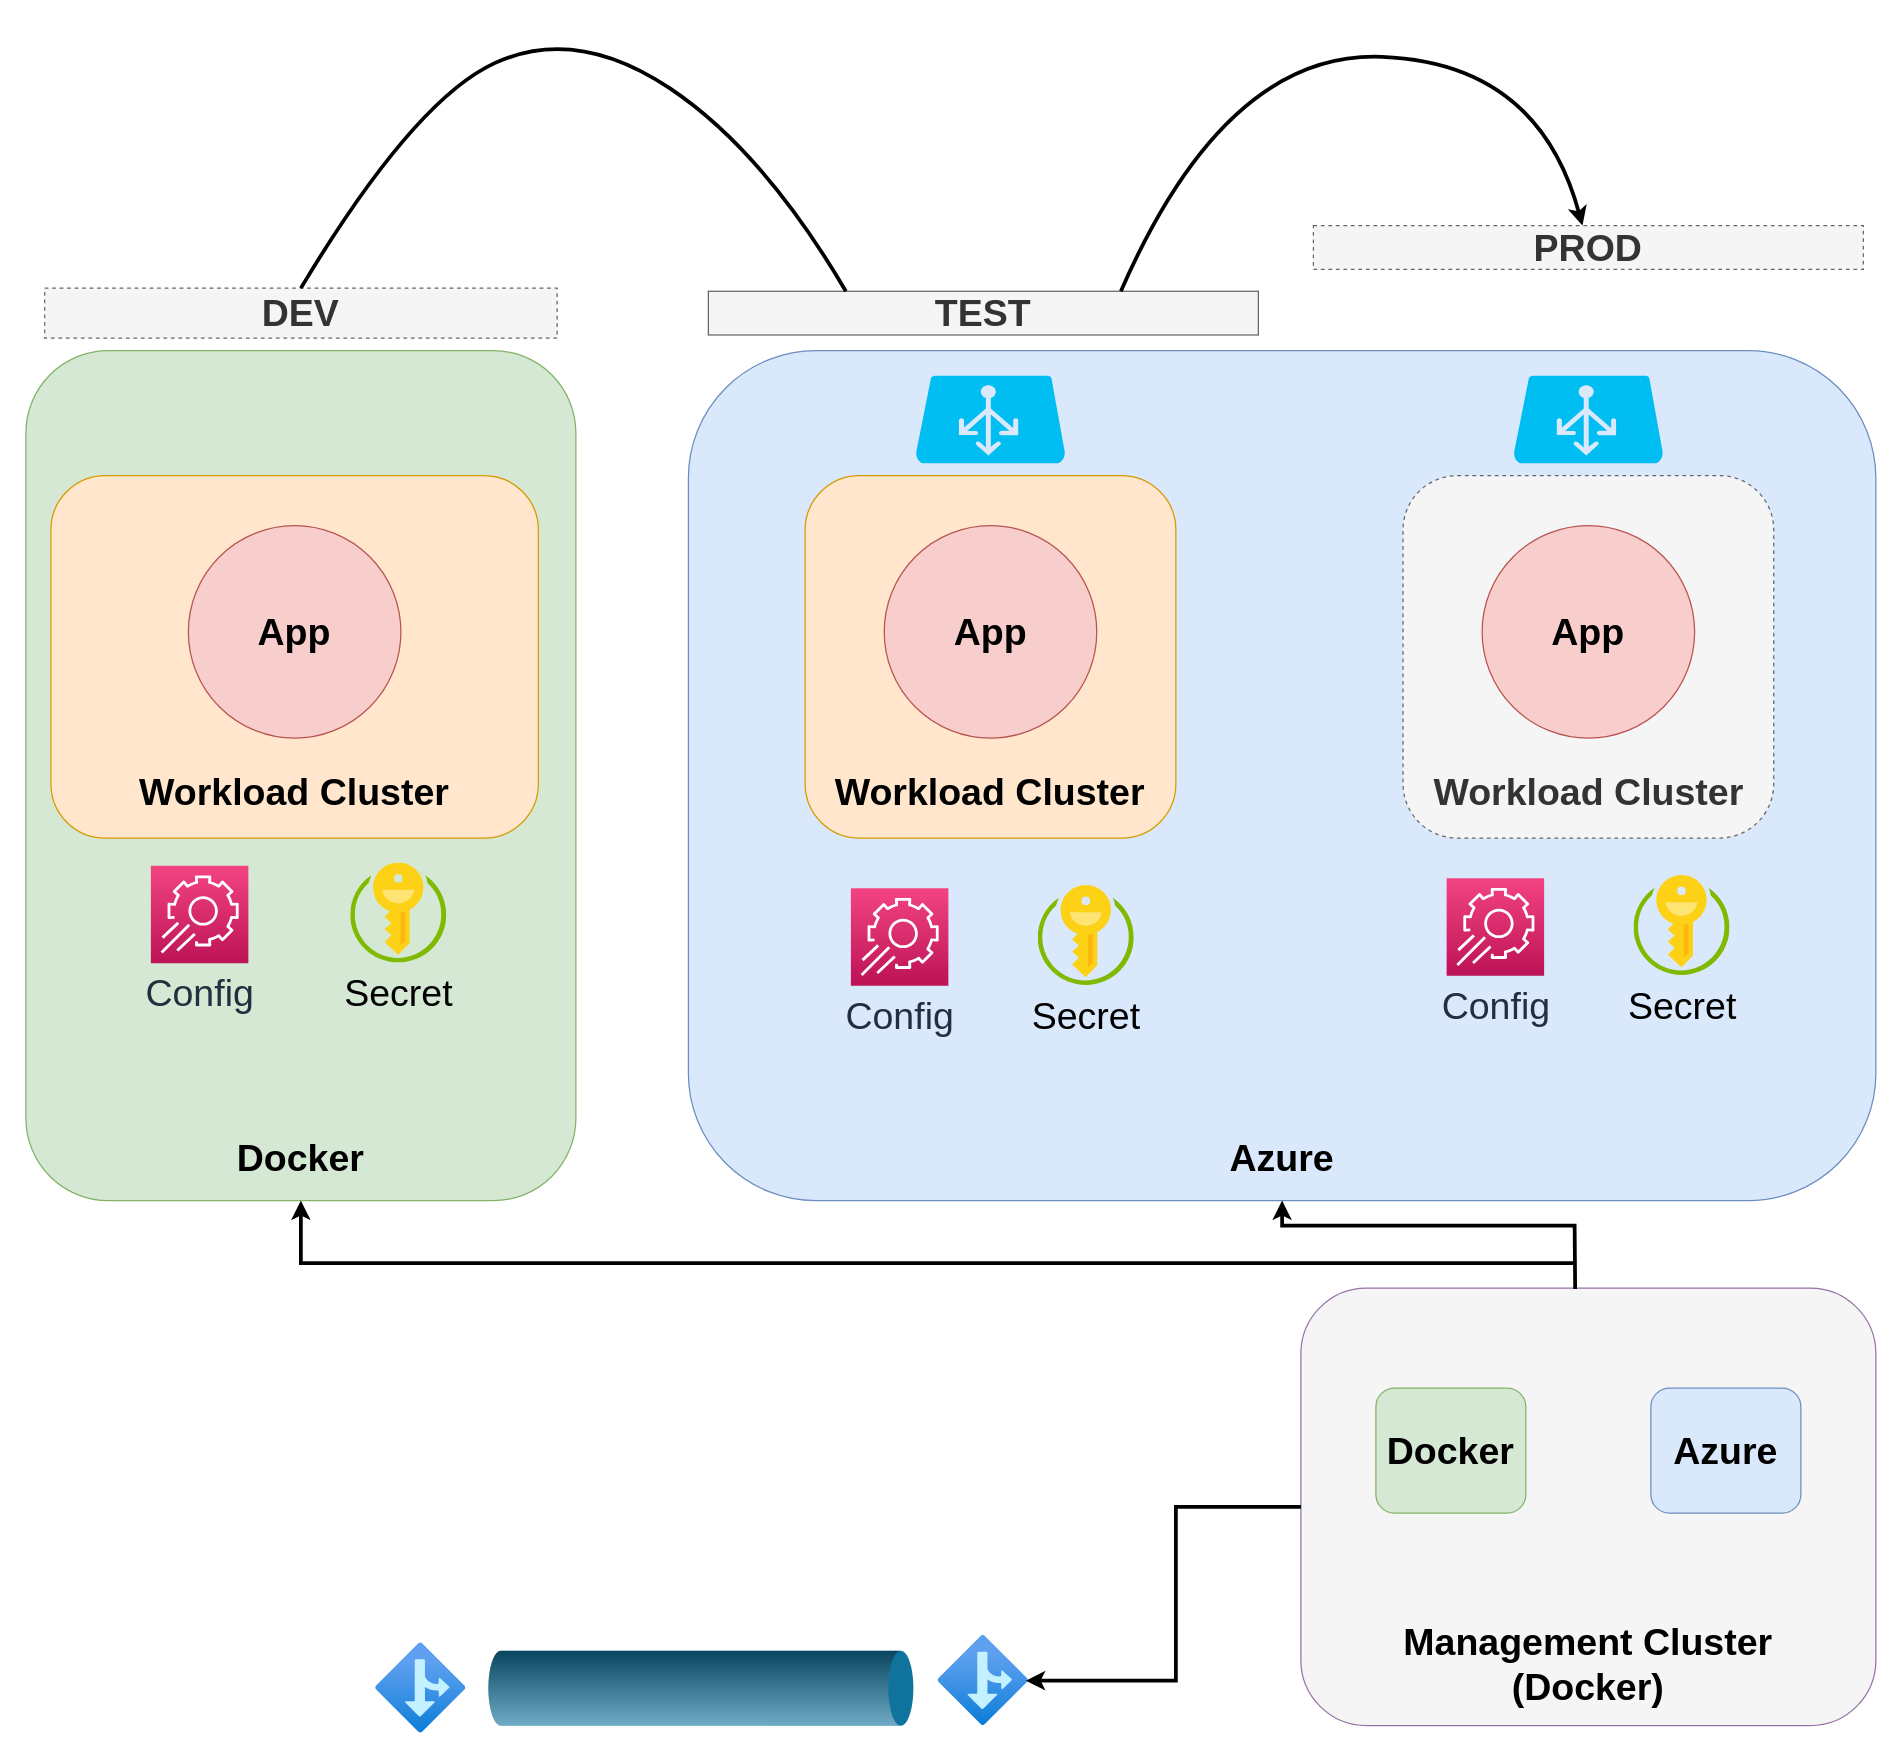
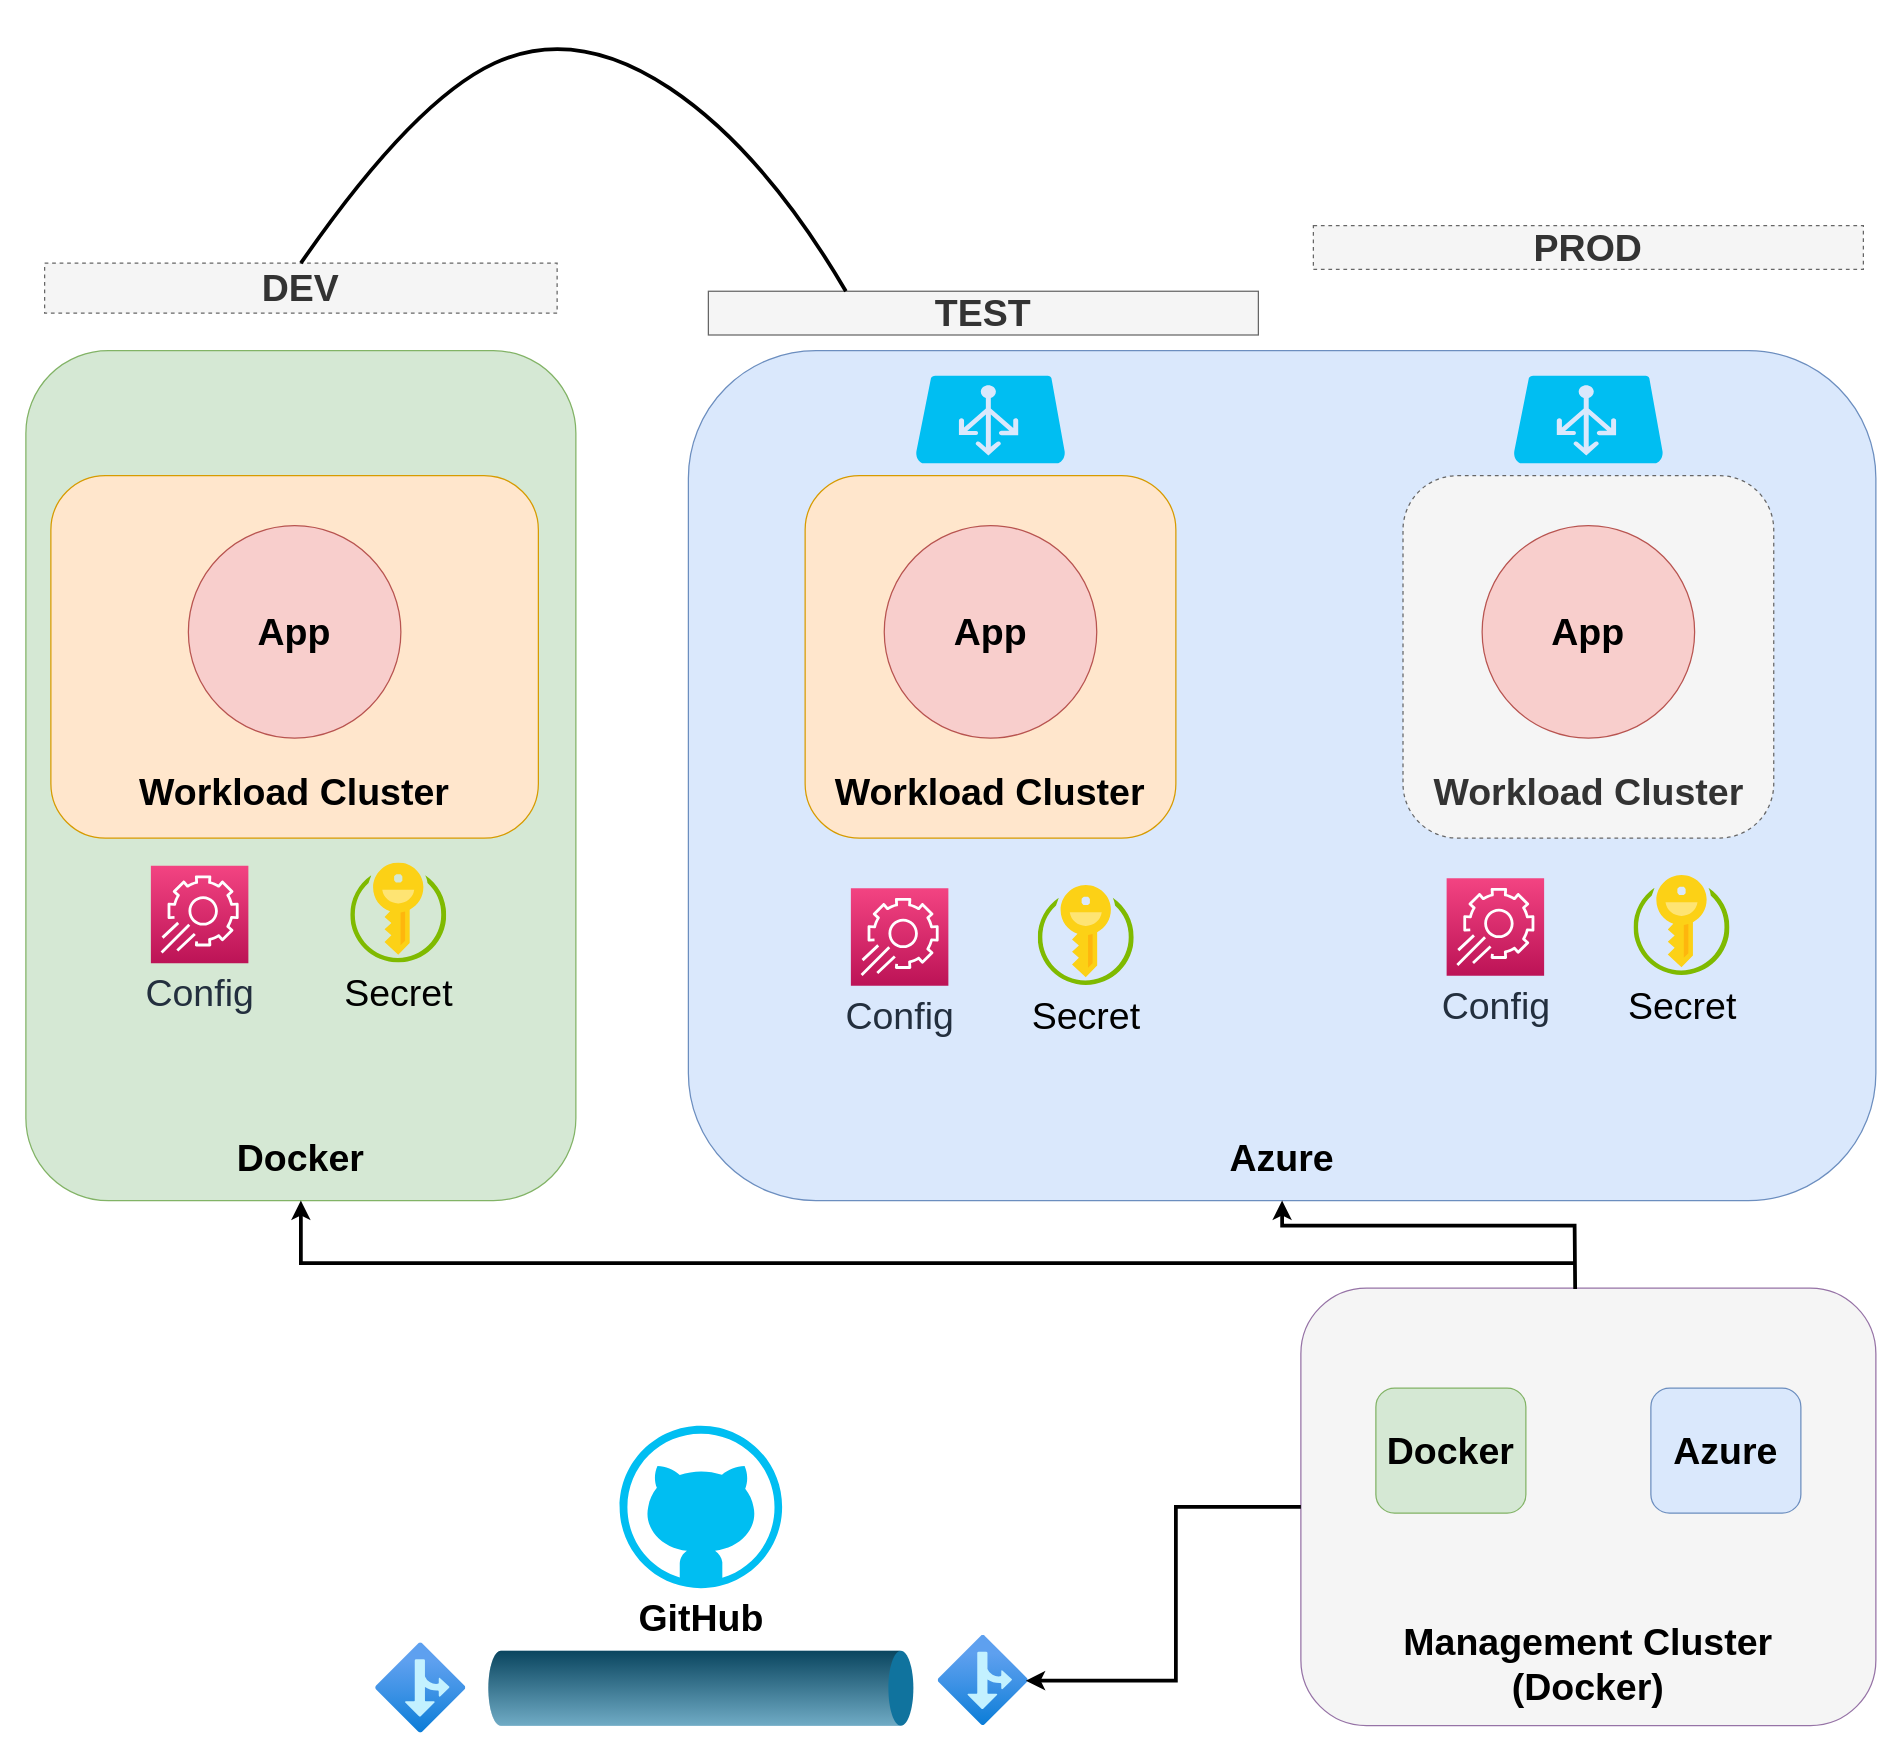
edge "TEST" -> "PROD": removed
node "DEV": moved (301, 313) -> (301, 288)
node "GitHub": added
